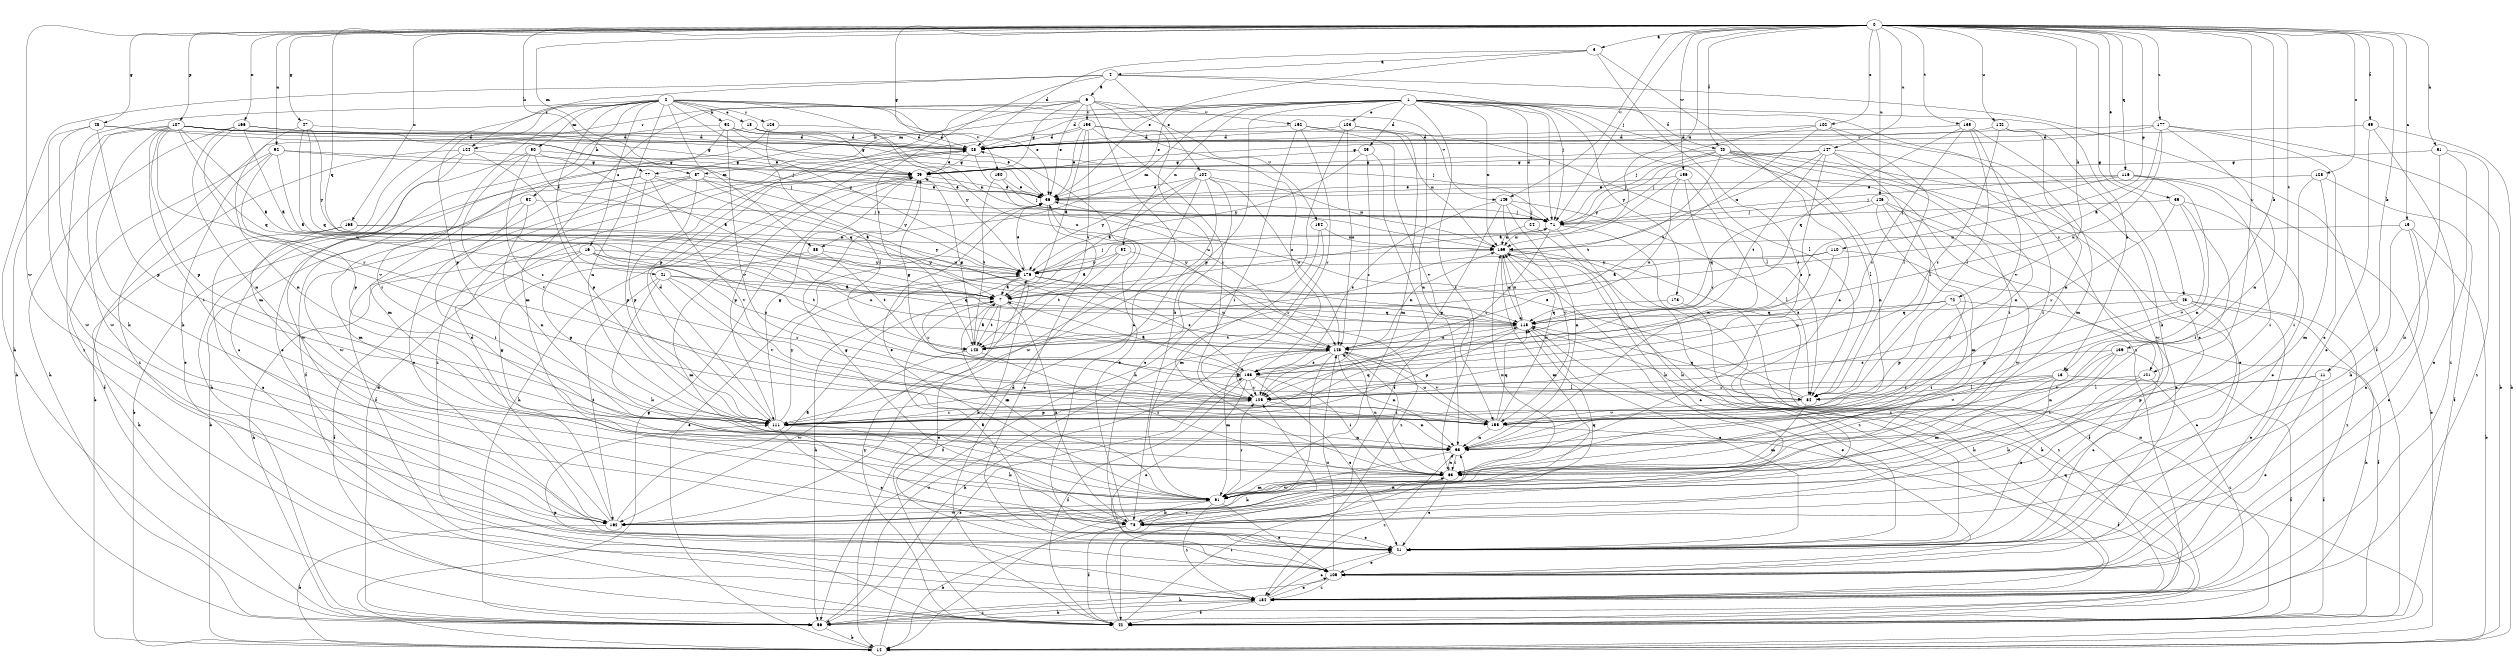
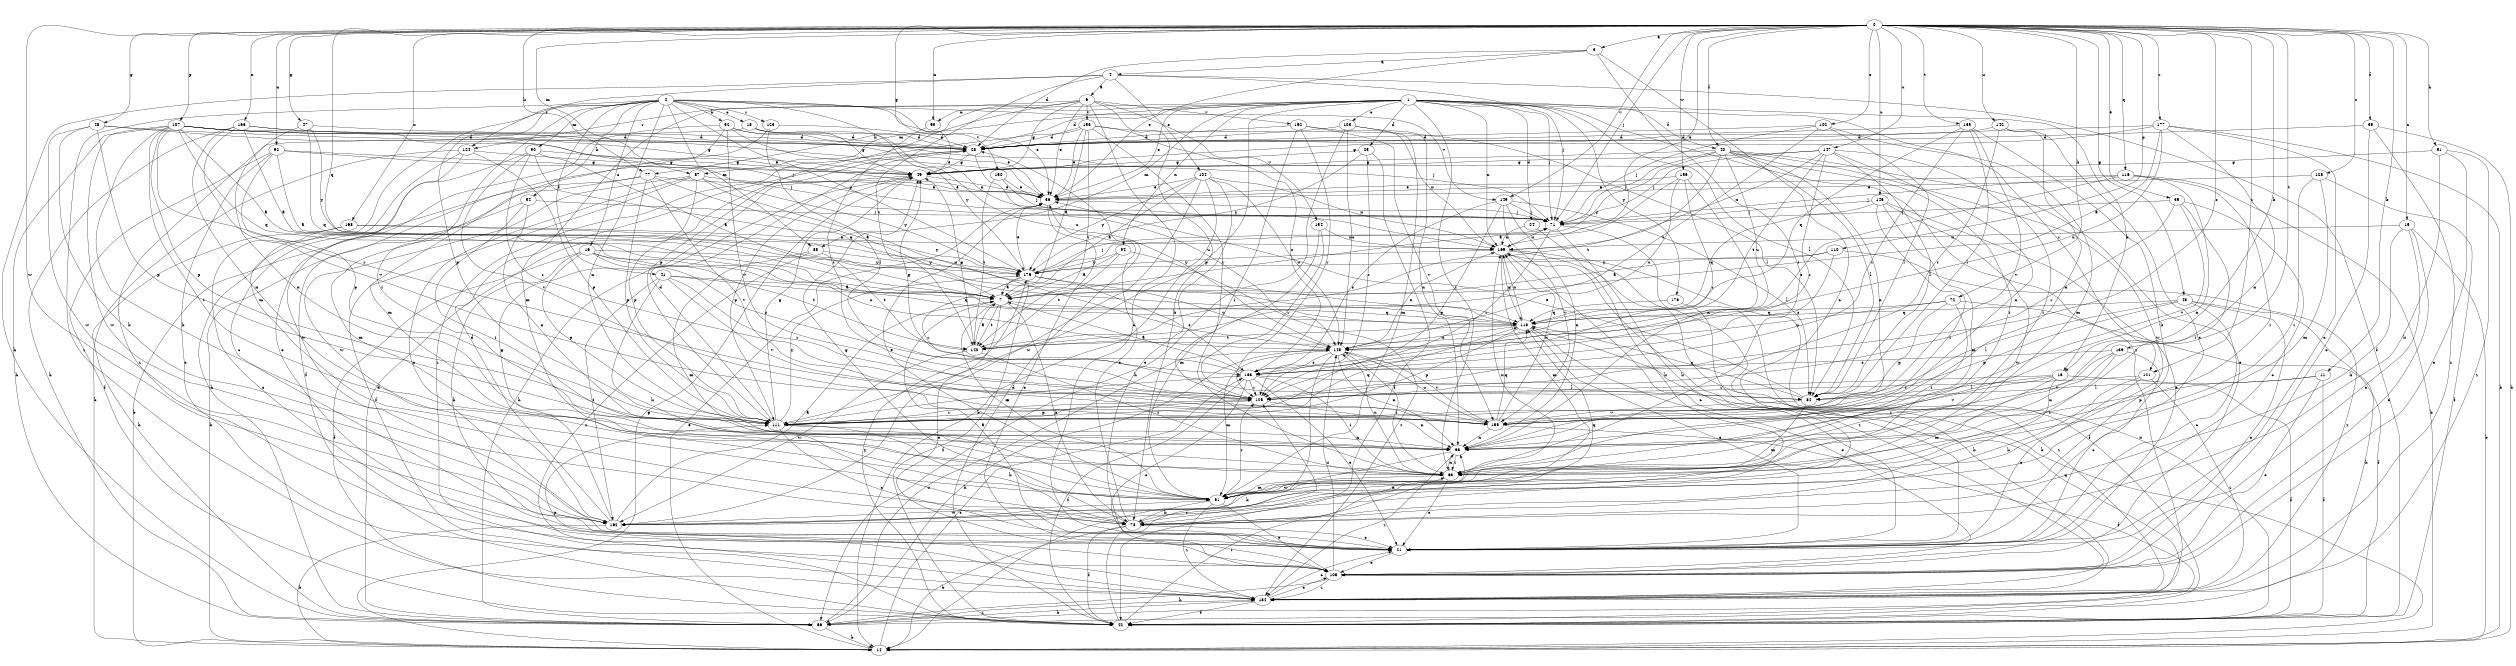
node "93": added
edge "177" -> "28": label "r" -> "d"
edge "71" -> "169": reversed
edge "47" -> "148": now "40" -> "148"
edge "0" -> "133": added, label "s"
edge "43" -> "84": added, label "l"
edge "176" -> "56": removed, label "h"
edge "88" -> "184": added, label "z"
edge "16" -> "56": now "16" -> "21"
